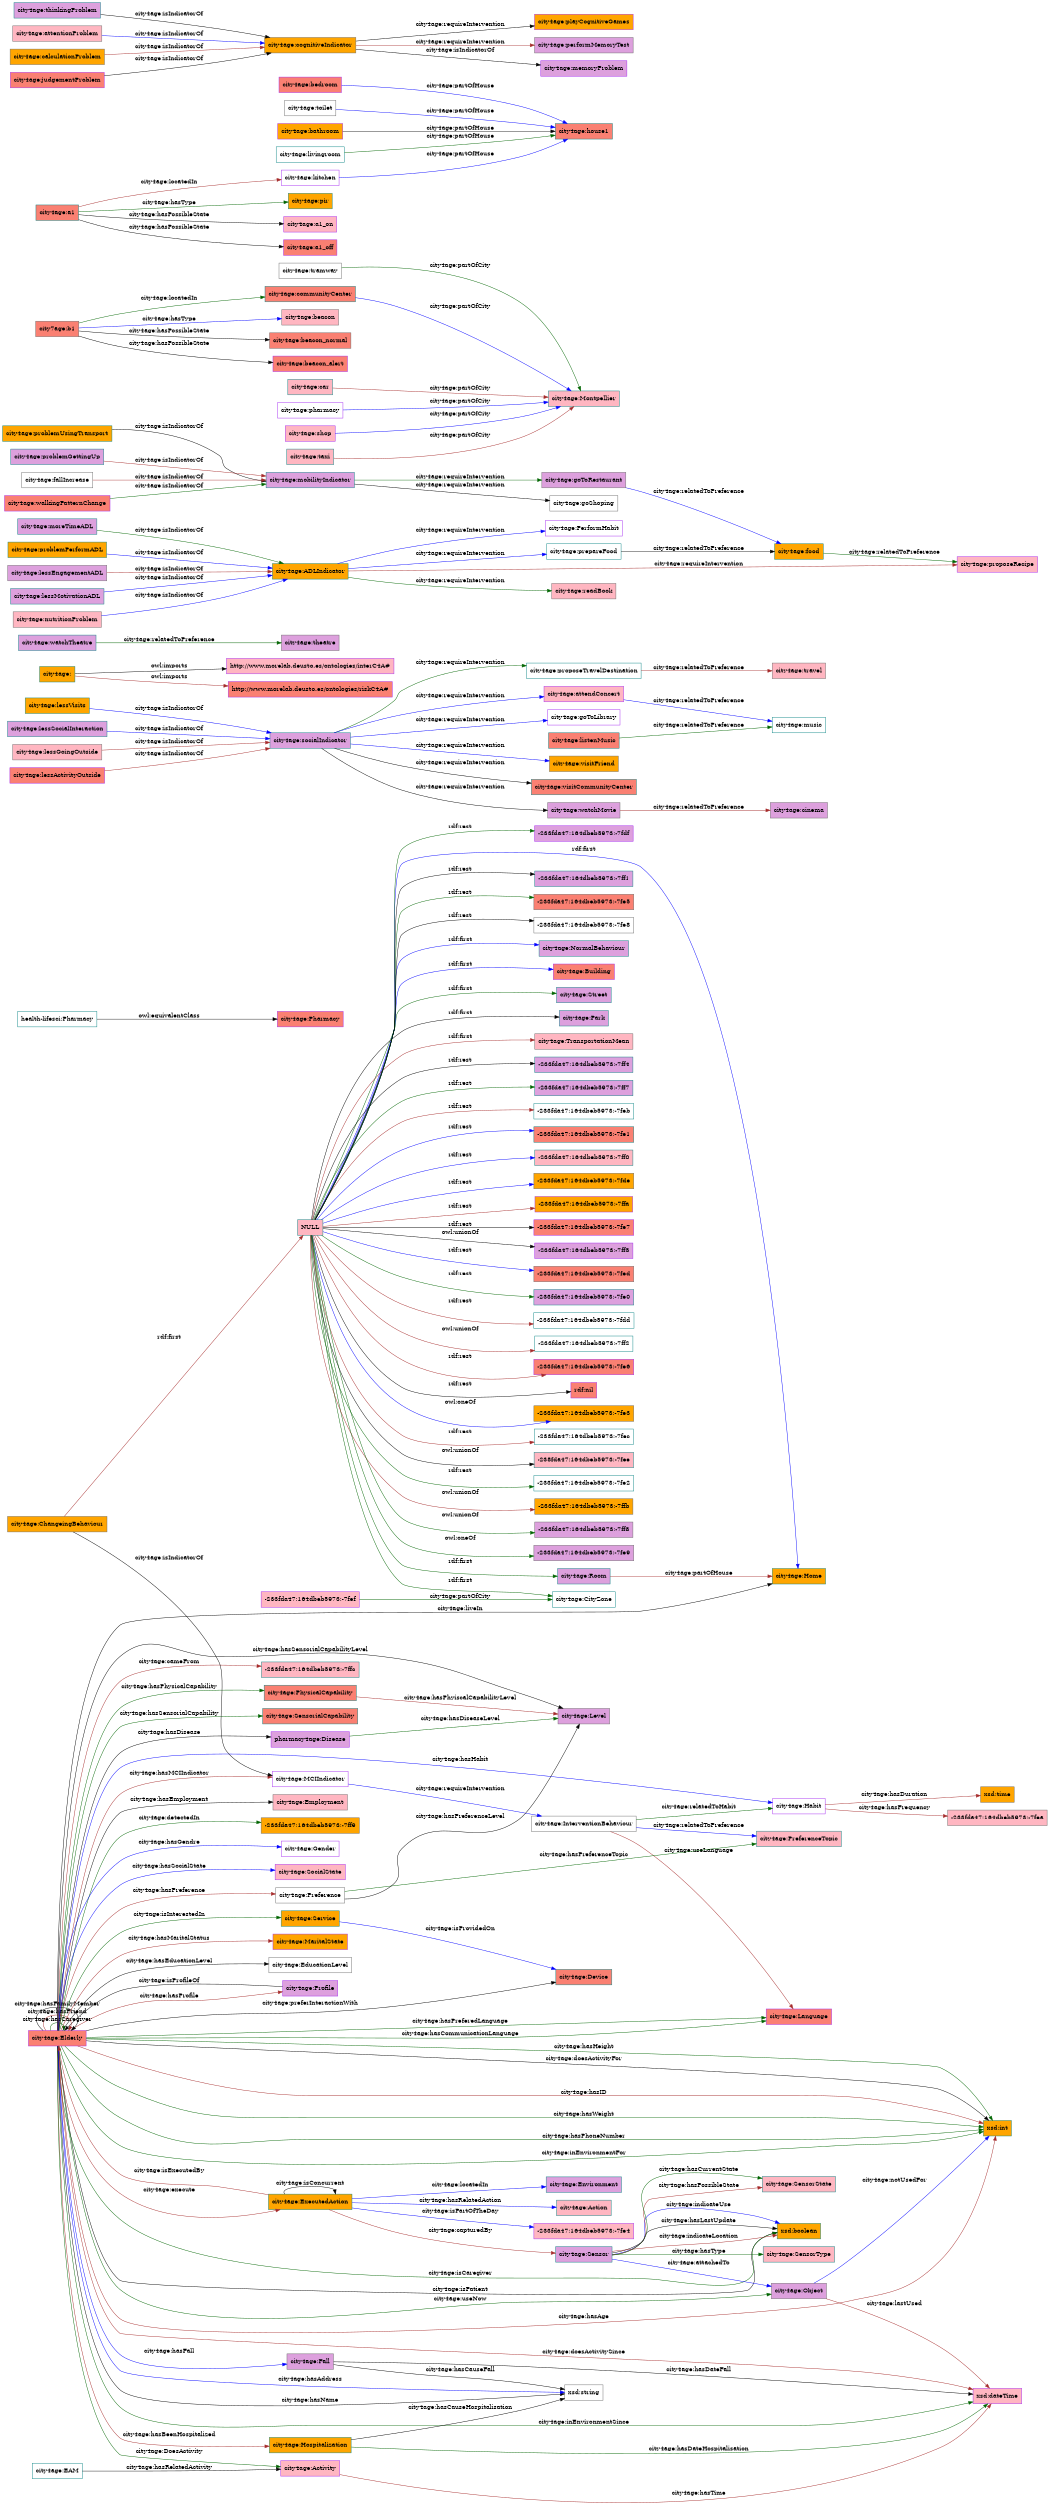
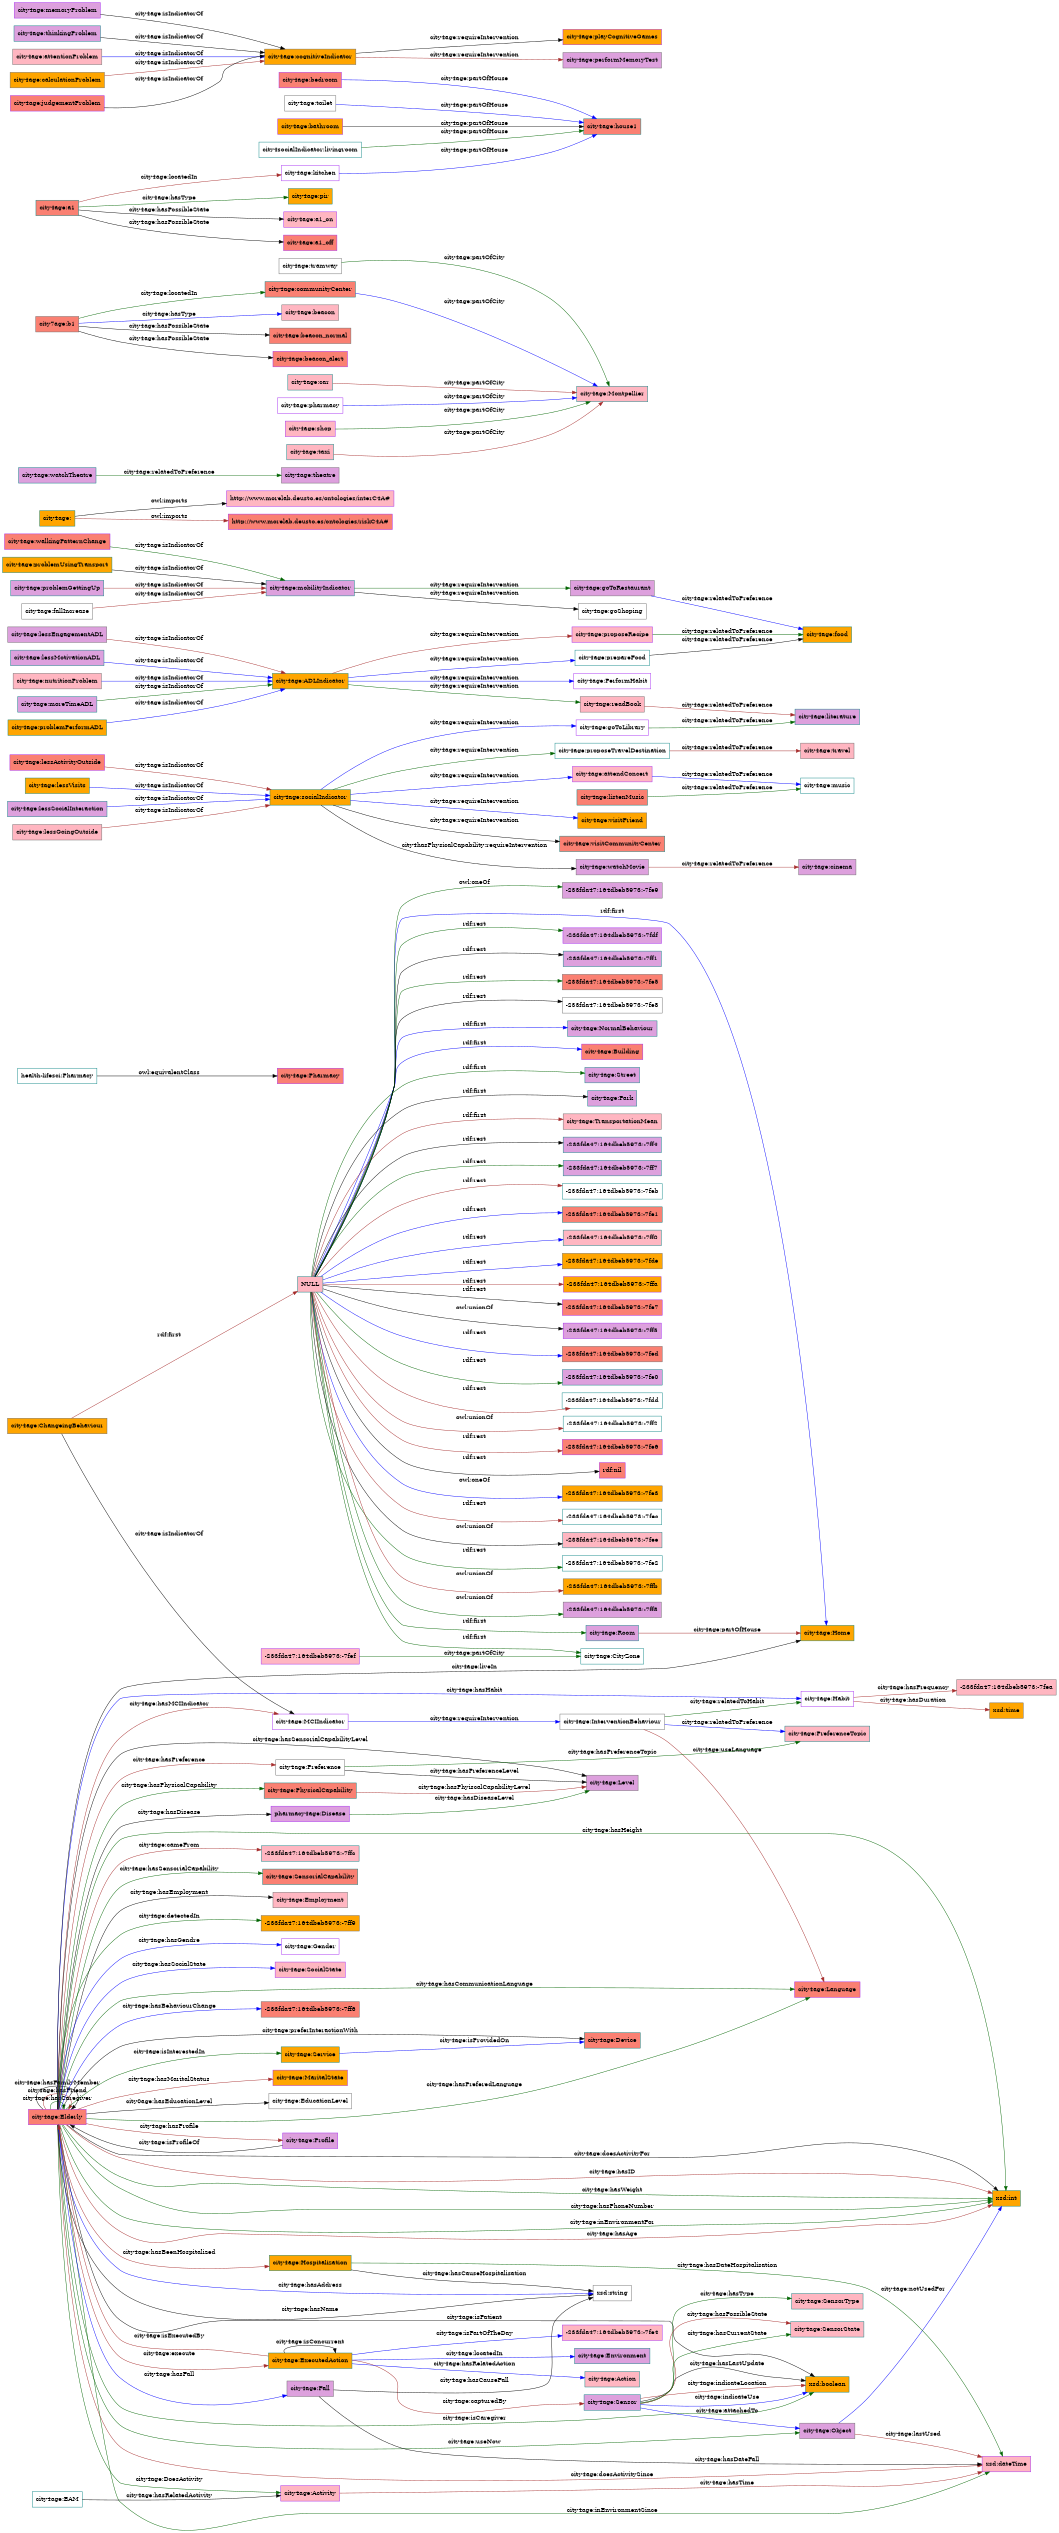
edge "city4age:cognitiveIndicator" -> "city4age:memoryProblem": reversed
node "city4age:livingroom": label "city4age:livingroom" -> "city4socialIndicator:livingroom"
edge "city4age:shop" -> "city4age:Montpellier": color blue -> darkgreen
edge "city4age:food" -> "city4age:proposeRecipe": reversed
node "city4age:literature": added
node "city4age:socialIndicator": fillcolor plum -> orange
edge "city4age:socialIndicator" -> "city4age:watchMovie": label "city4age:requireIntervention" -> "city4hasPhysicalCapability:requireIntervention"
edge "city4age:Elderly" -> "city4age:EducationLevel": label "city4age:hasEducationLevel" -> "city0age:hasEducationLevel"
node "-233fda47:164dbeb5973:-7ff6": added
